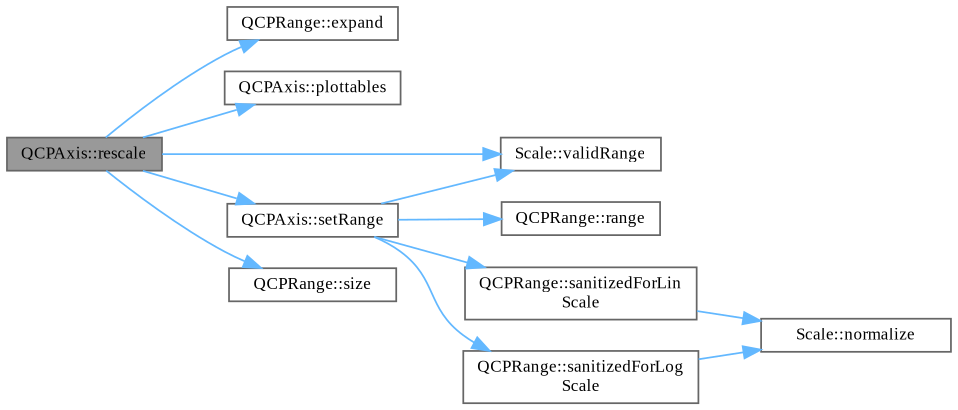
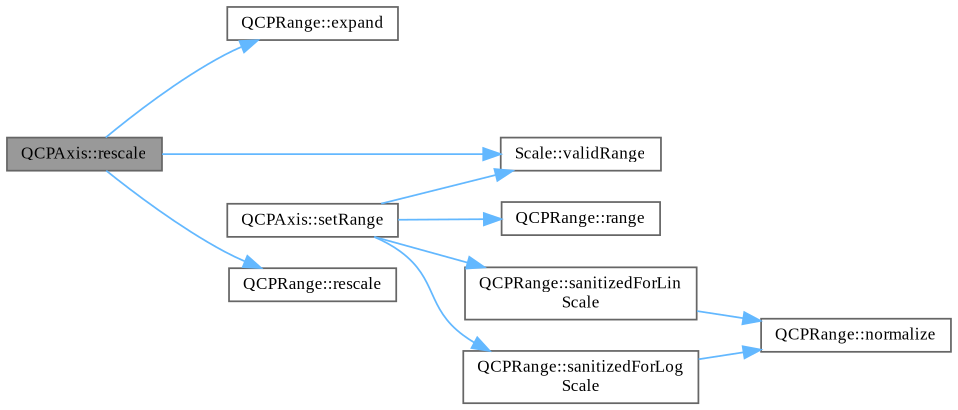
node "QCPAxis::plottables": removed
edge "QCPAxis::rescale" -> "QCPAxis::setRange": removed
node "QCPRange::size": label "QCPRange::size" -> "QCPRange::rescale"
node "Scale::normalize": label "Scale::normalize" -> "QCPRange::normalize"
